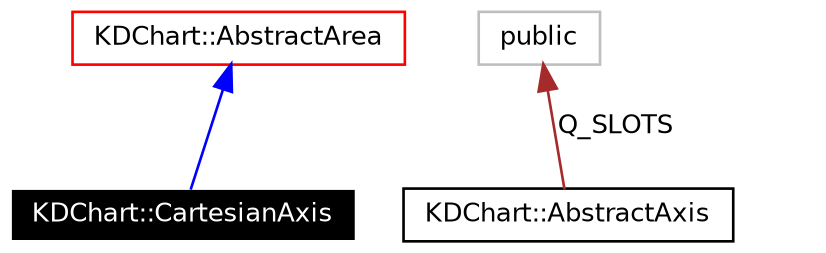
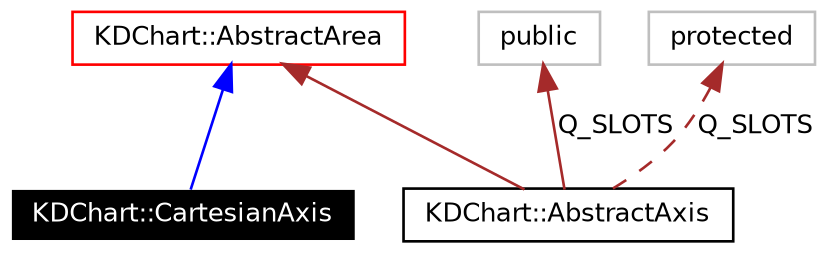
node "protected": added
edge "KDChart::AbstractAxis" -> "KDChart::AbstractArea": added
